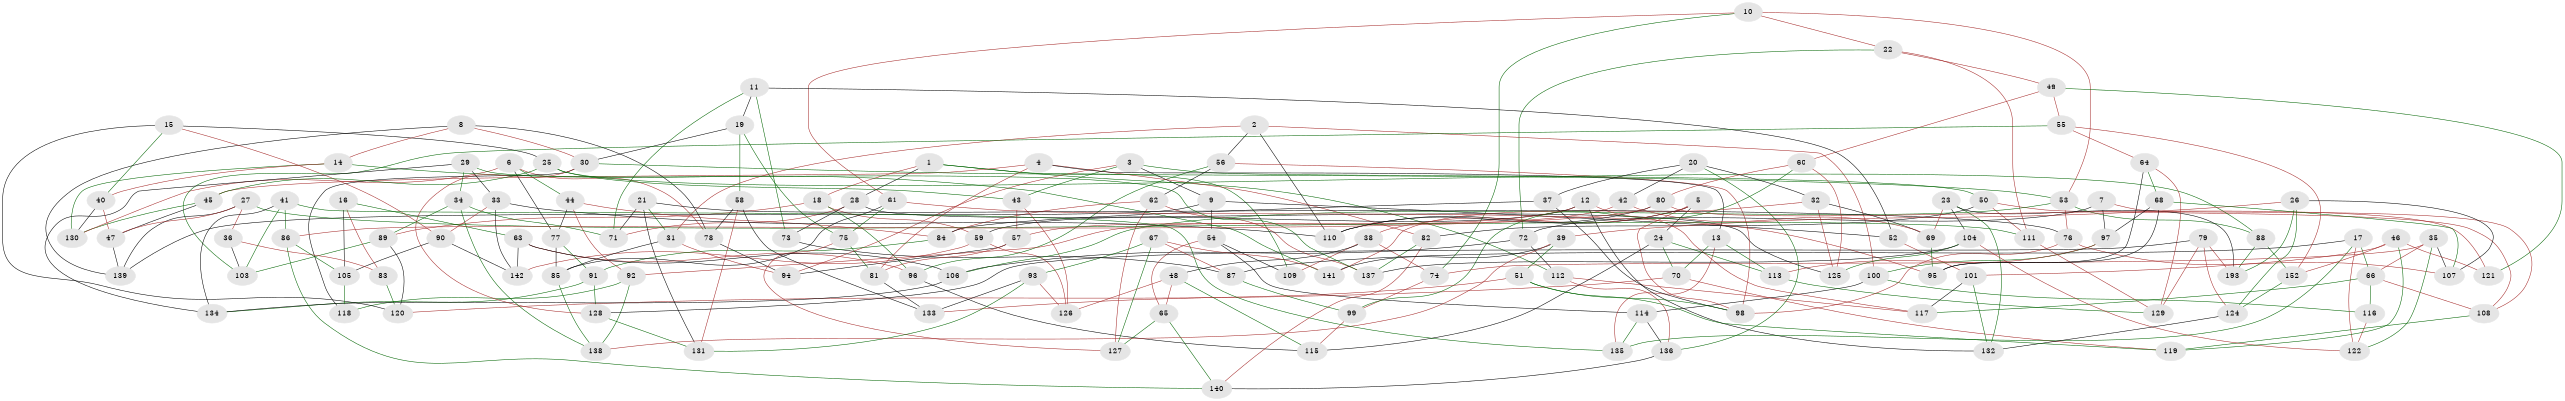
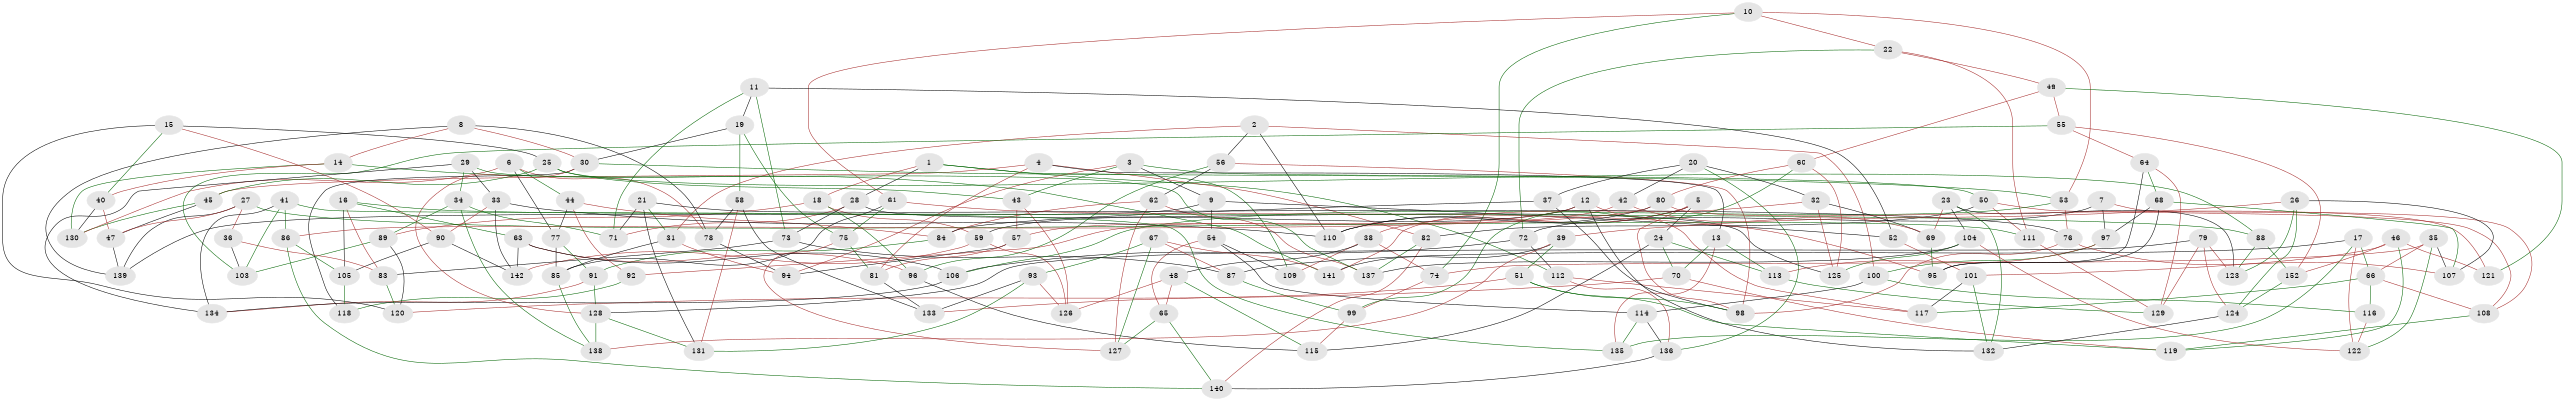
edge "53" -- "88": now "16" -- "88"
edge "73" -- "83": added
node "193": label "193" -> "123"
edge "91" -- "134": color darkgreen -> brown
edge "92" -- "138": now "128" -- "138"
